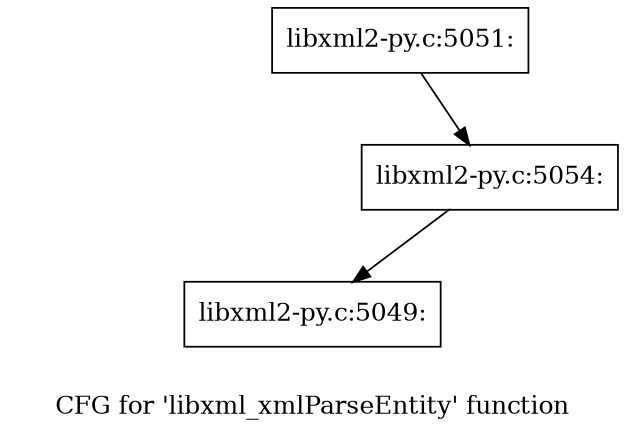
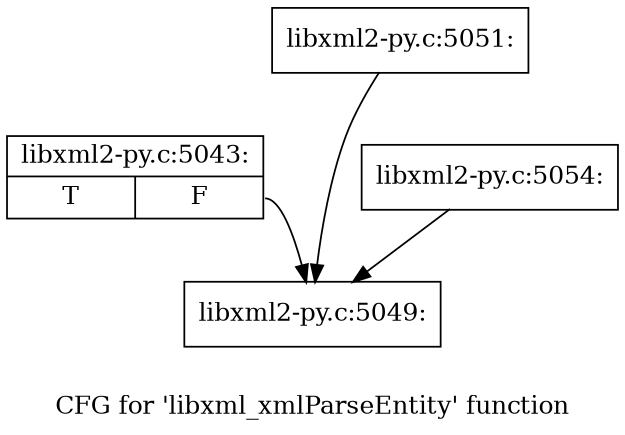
edge "libxml2-py.c:5051:" -> "libxml2-py.c:5054:": now "libxml2-py.c:5051:" -> "libxml2-py.c:5049:"
node "libxml2-py.c:5043:": added
